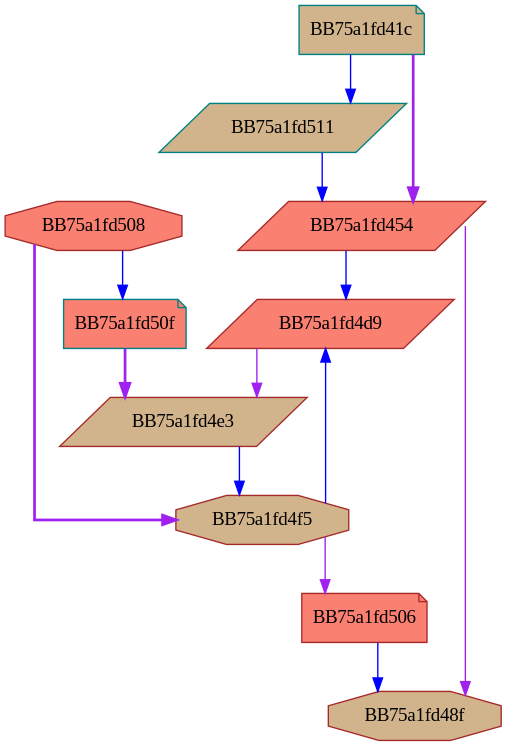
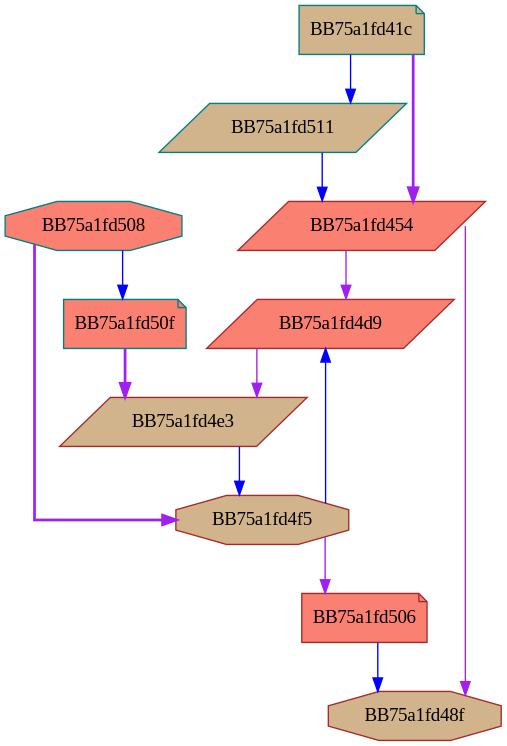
node "BB75a1fd508": color brown -> teal
edge "BB75a1fd454" -> "BB75a1fd4d9": color blue -> purple
